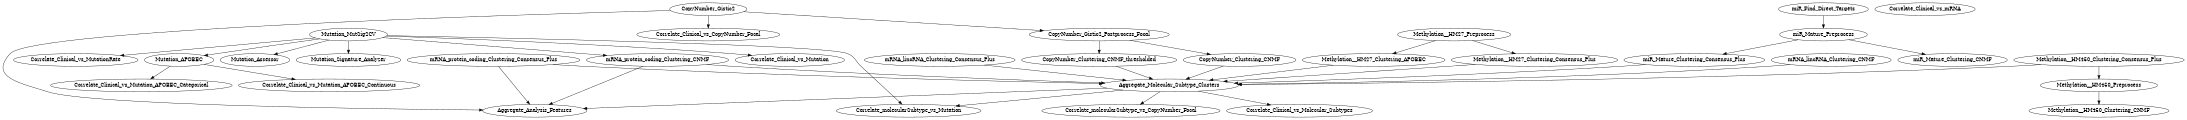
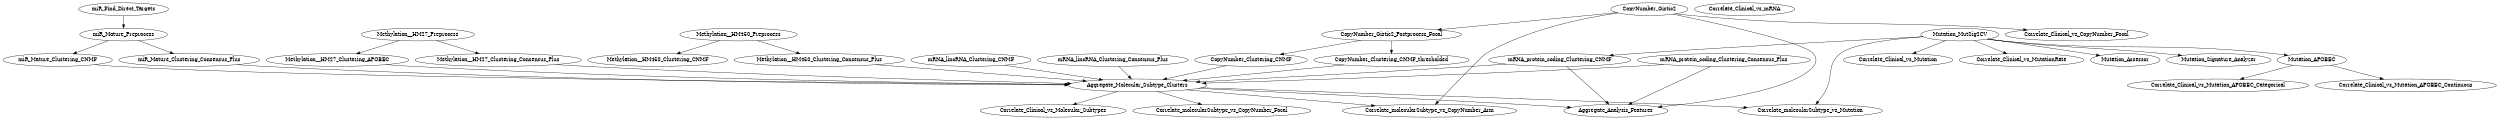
edge "Methylation__HM450_Clustering_Consensus_Plus" -> "Methylation__HM450_Preprocess": reversed
edge "miR_Mature_Clustering_CNMF" -> "Aggregate_Molecular_Subtype_Clusters": added
node "Correlate_molecularSubtype_vs_CopyNumber_Arm": added
